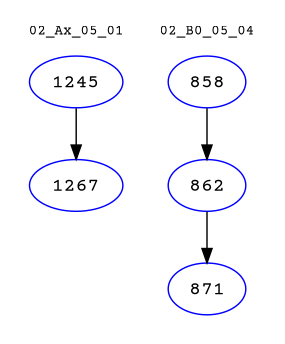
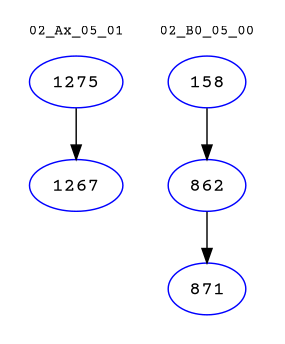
cluster "02_B0_05_04": label "02_B0_05_04" -> "02_B0_05_00"
node "1245": label "1245" -> "1275"
node "858": label "858" -> "158"
